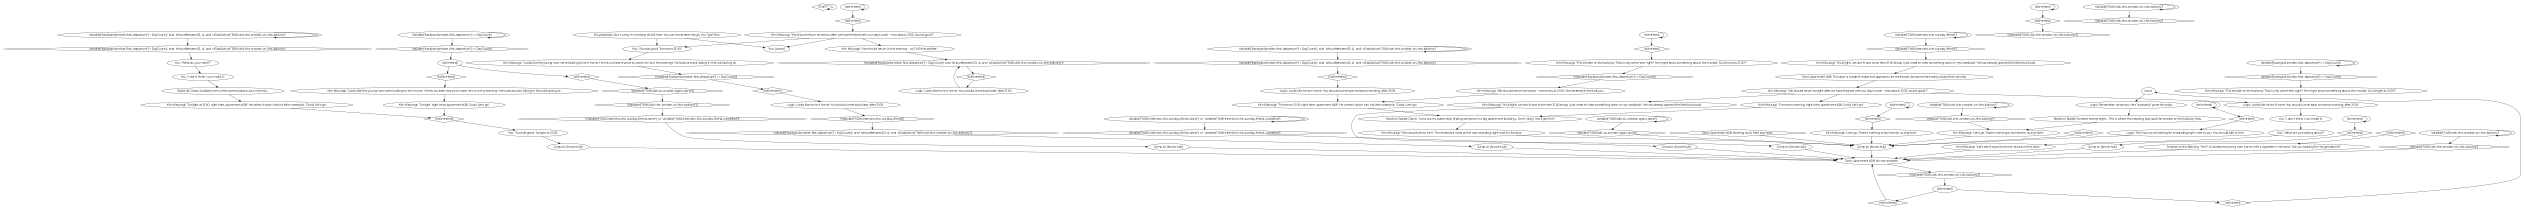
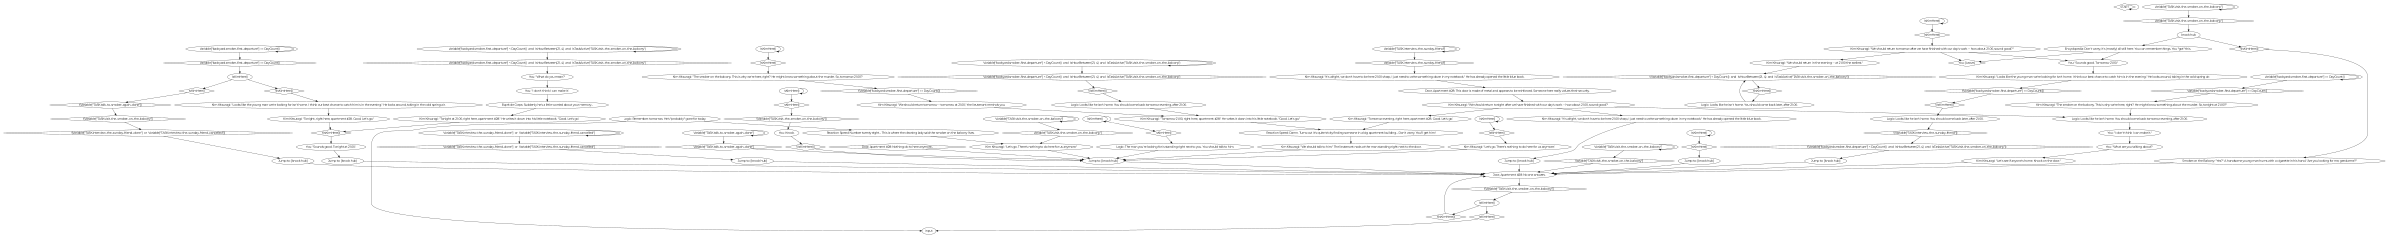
node "knock hub": added
node "You: [Leave.]": shape ellipse -> diamond
edge "input" -> "Logic: Remember: tomorrow. He's *probably* gone for today.": reversed
node "You: Knock.": added
